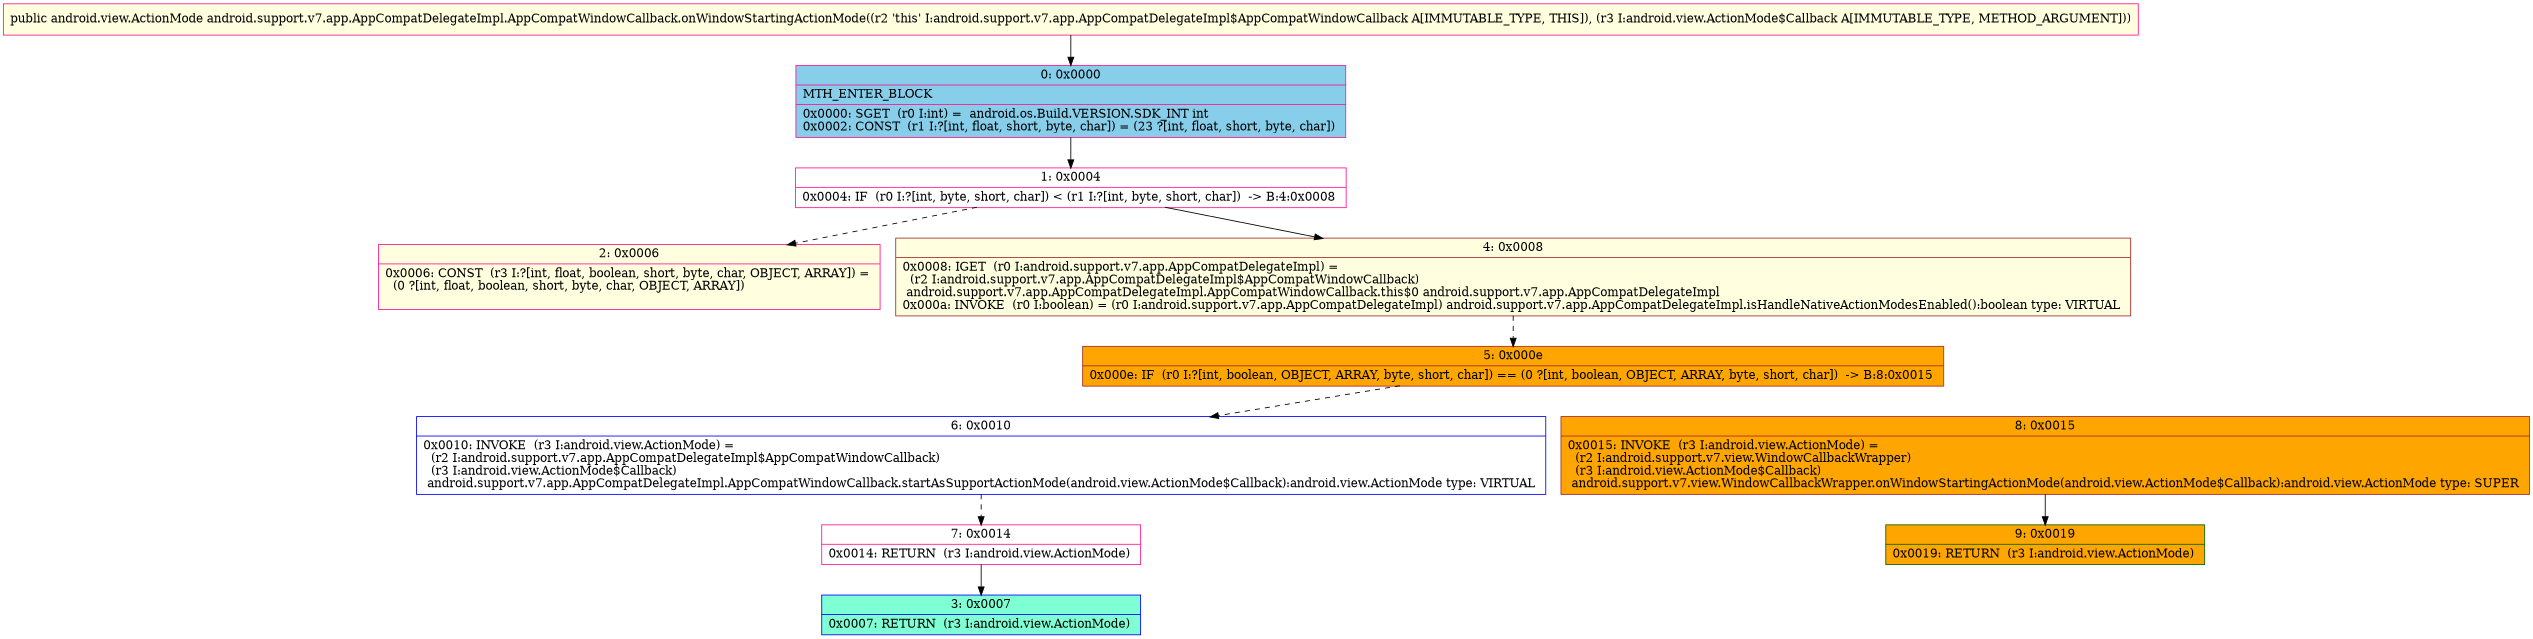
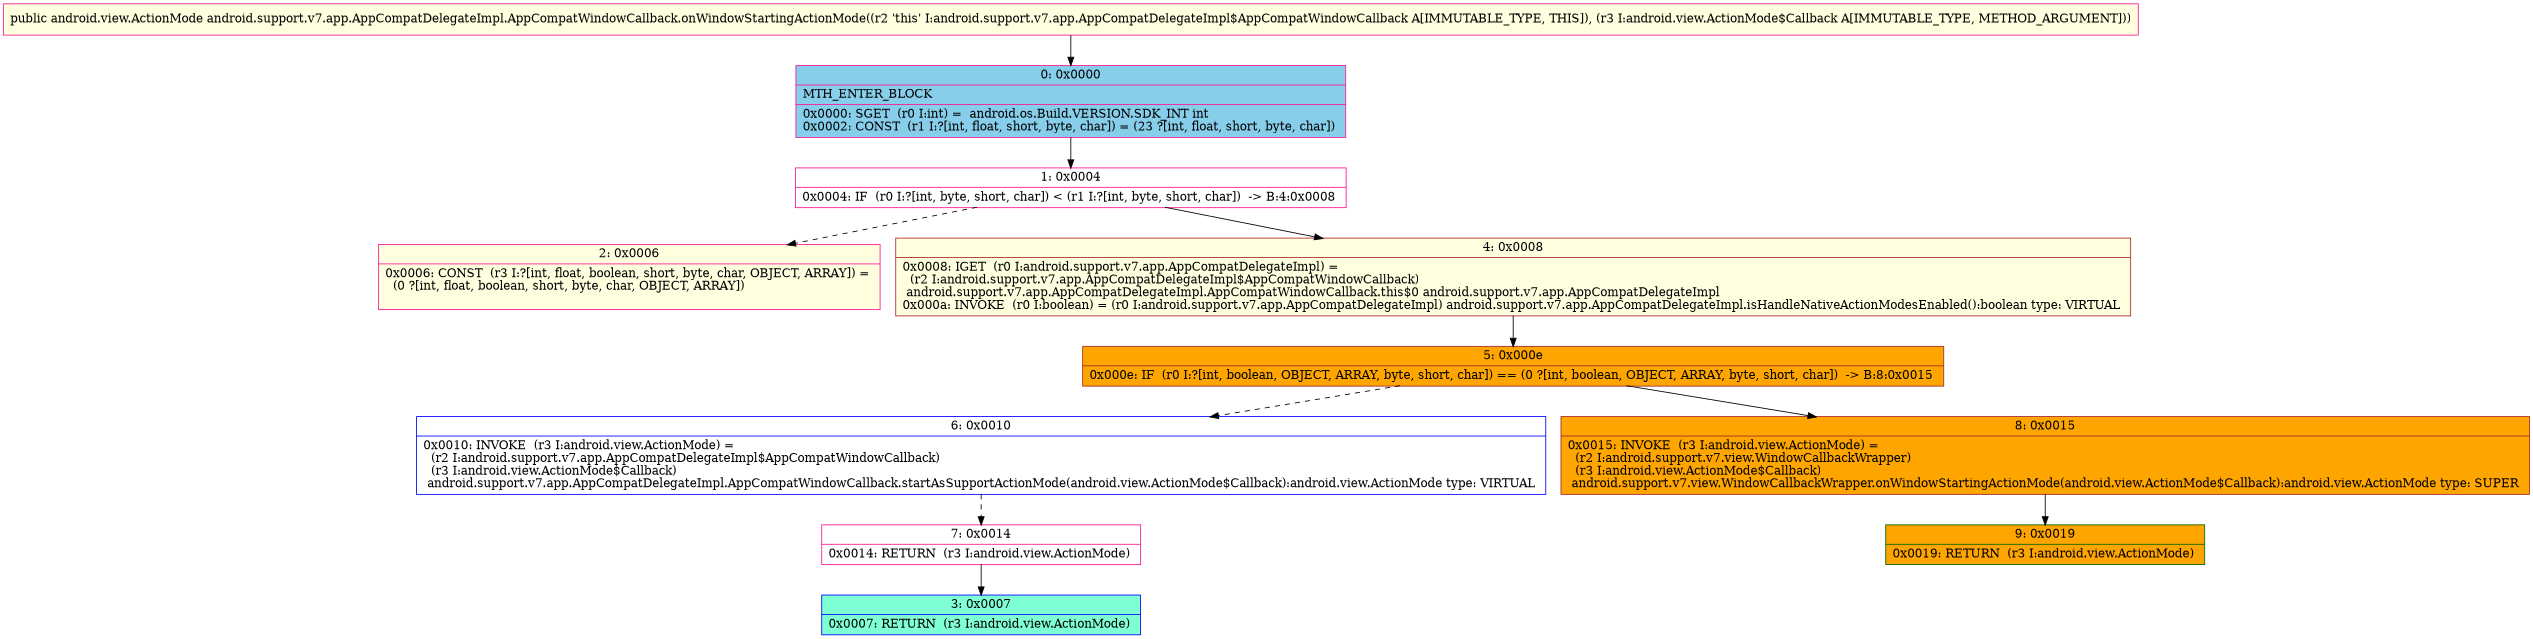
edge "4: 0x0008" -> "5: 0x000e": style dashed -> solid
edge "5: 0x000e" -> "8: 0x0015": added
